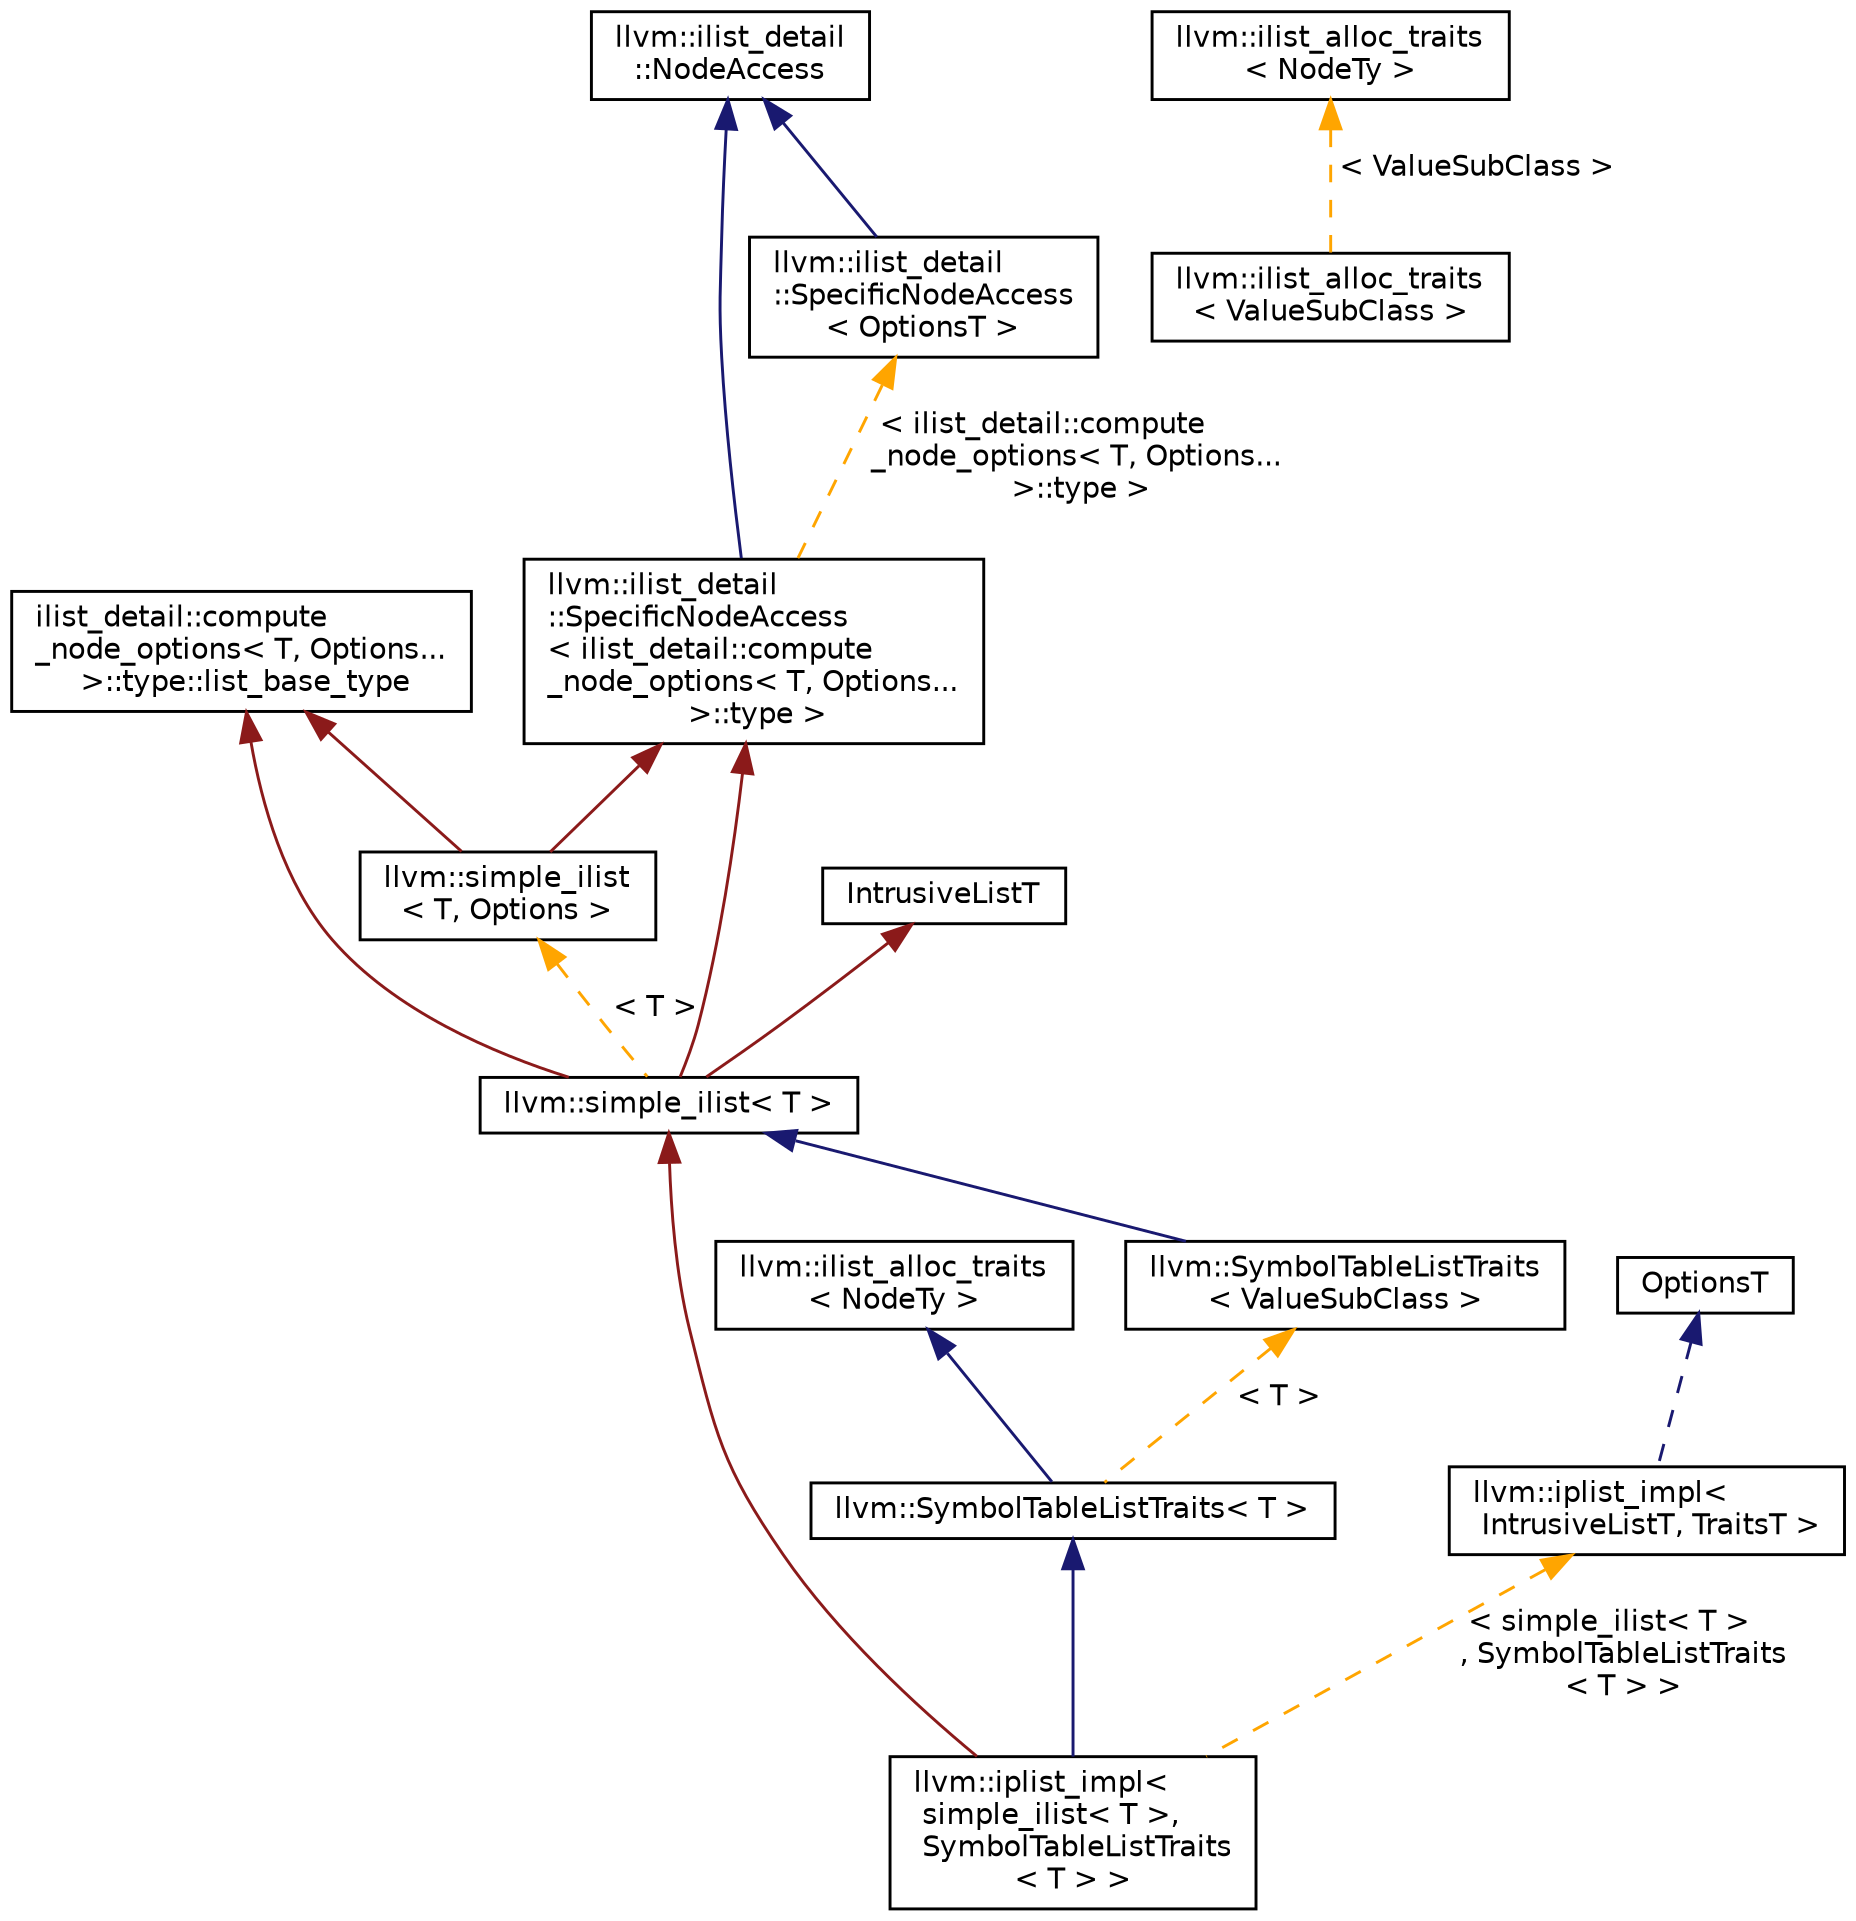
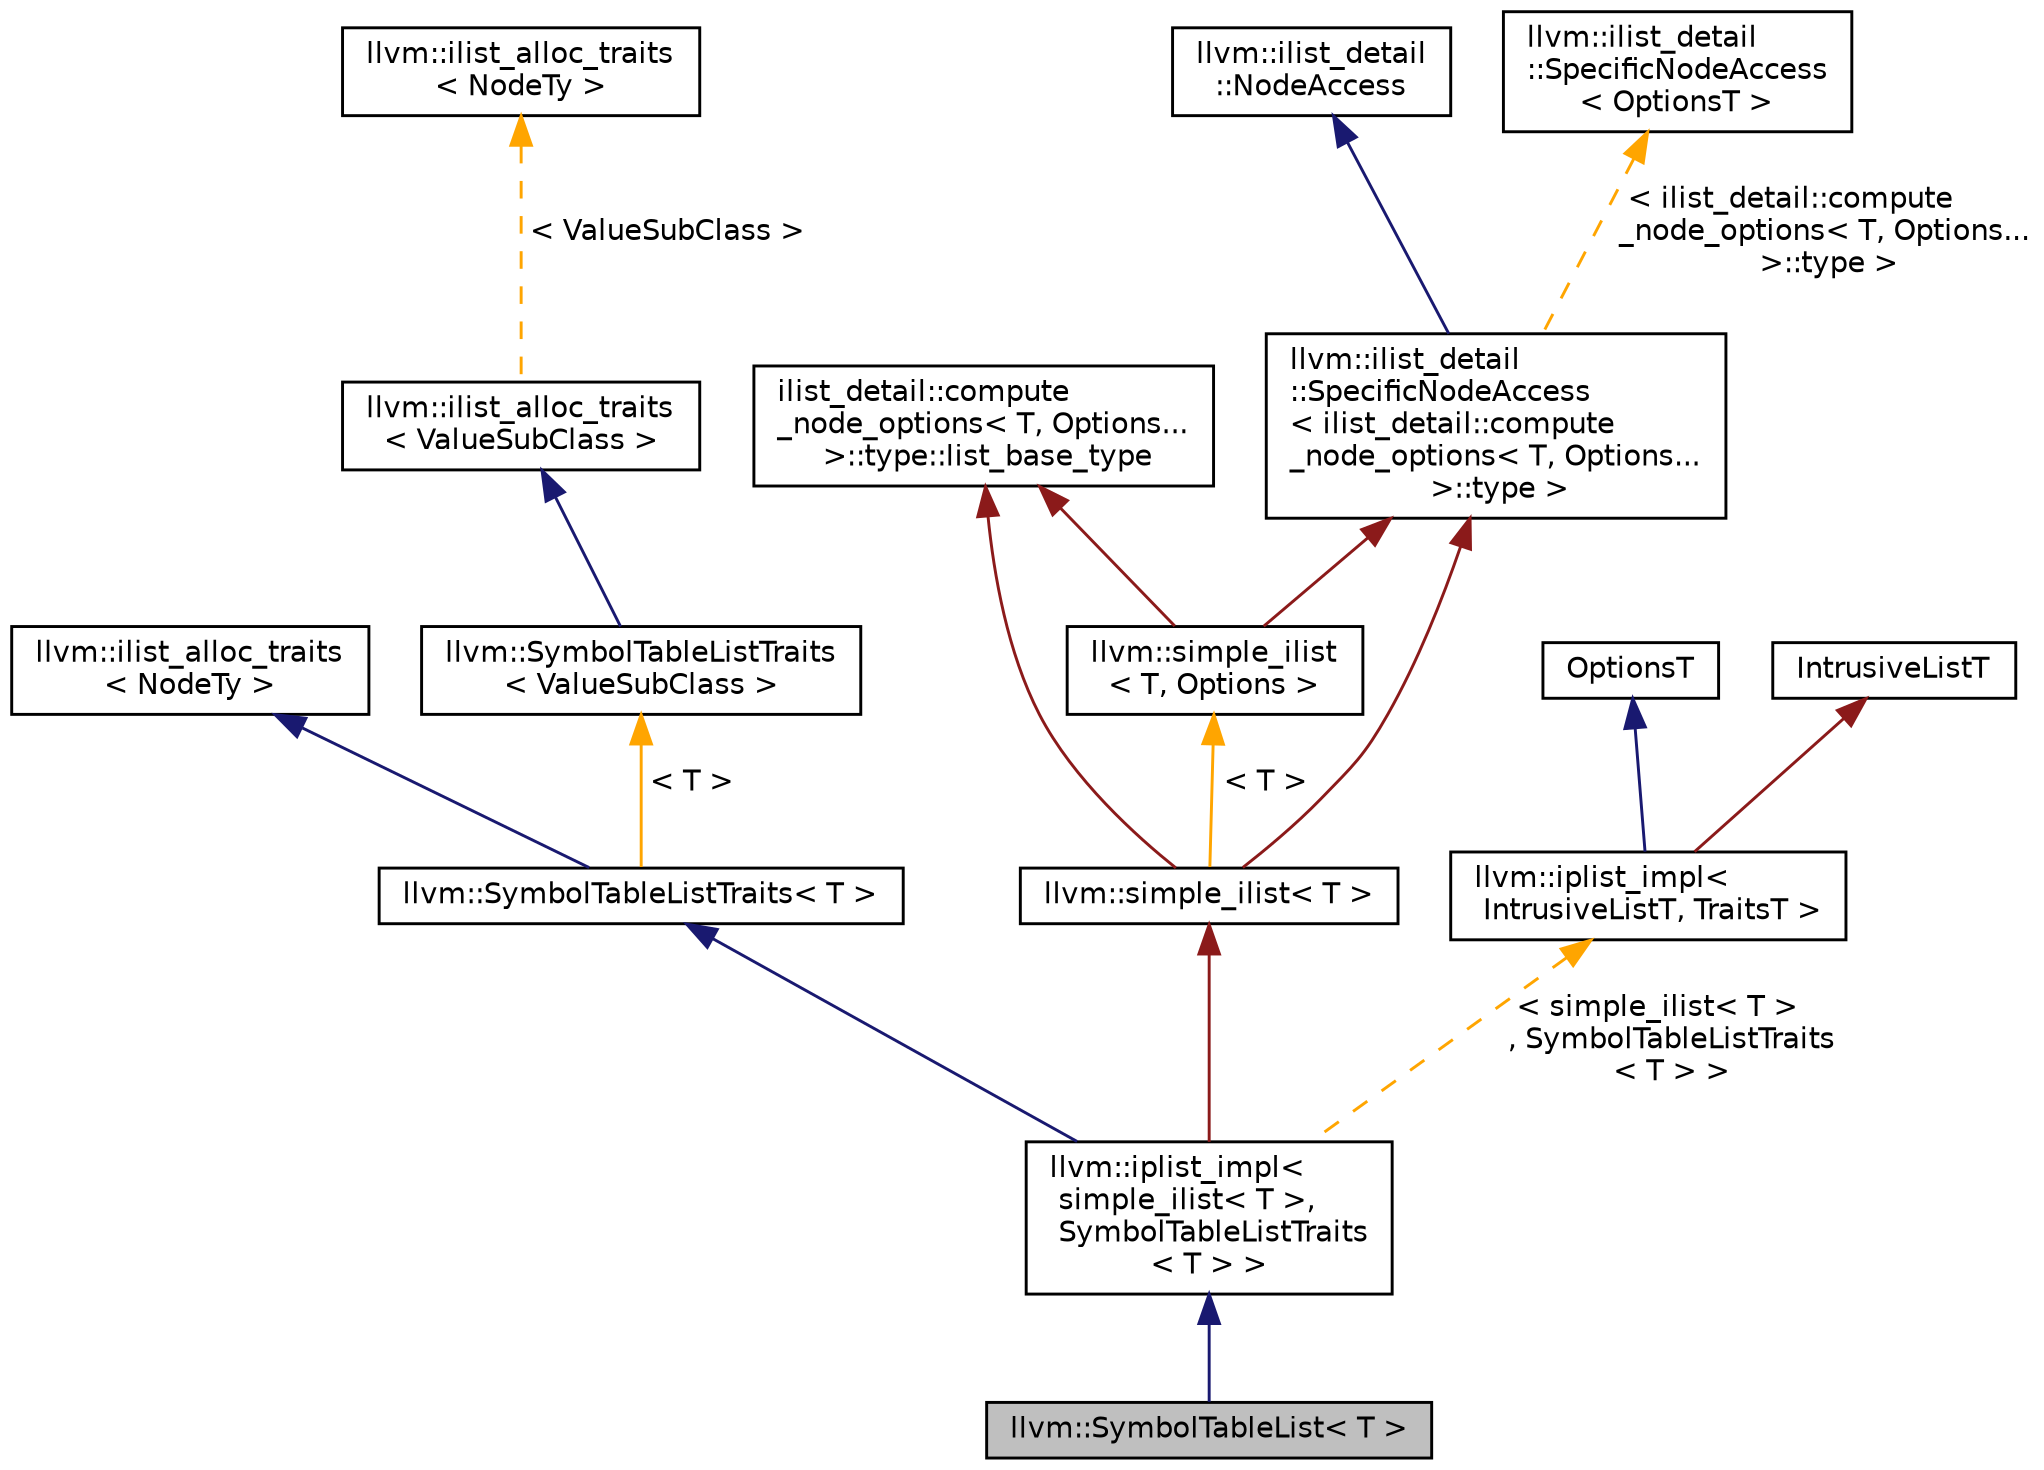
edge "llvm::ilist_detail ::SpecificNodeAccess < OptionsT >" -> "llvm::ilist_detail ::NodeAccess": removed
edge "llvm::simple_ilist< T >" -> "IntrusiveListT": now "llvm::iplist_impl< IntrusiveListT, TraitsT >" -> "IntrusiveListT"
edge "llvm::simple_ilist< T >" -> "llvm::simple_ilist < T, Options >": style dashed -> solid
edge "llvm::SymbolTableListTraits < ValueSubClass >" -> "llvm::simple_ilist< T >": now "llvm::SymbolTableListTraits < ValueSubClass >" -> "llvm::ilist_alloc_traits < ValueSubClass >"
edge "llvm::iplist_impl< IntrusiveListT, TraitsT >" -> "OptionsT": style dashed -> solid
edge "llvm::SymbolTableListTraits< T >" -> "llvm::SymbolTableListTraits < ValueSubClass >": style dashed -> solid
node "llvm::SymbolTableList< T >": added
